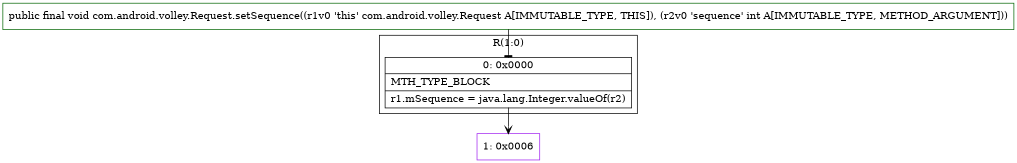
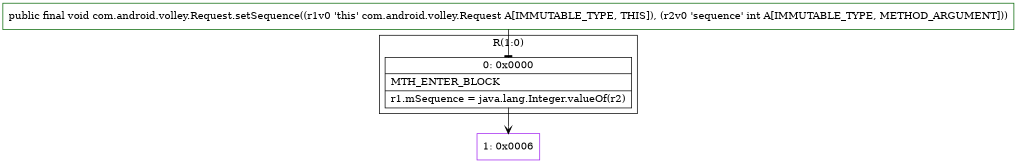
node "0: 0x0000": text "MTH_TYPE_BLOCK" -> "MTH_ENTER_BLOCK"
